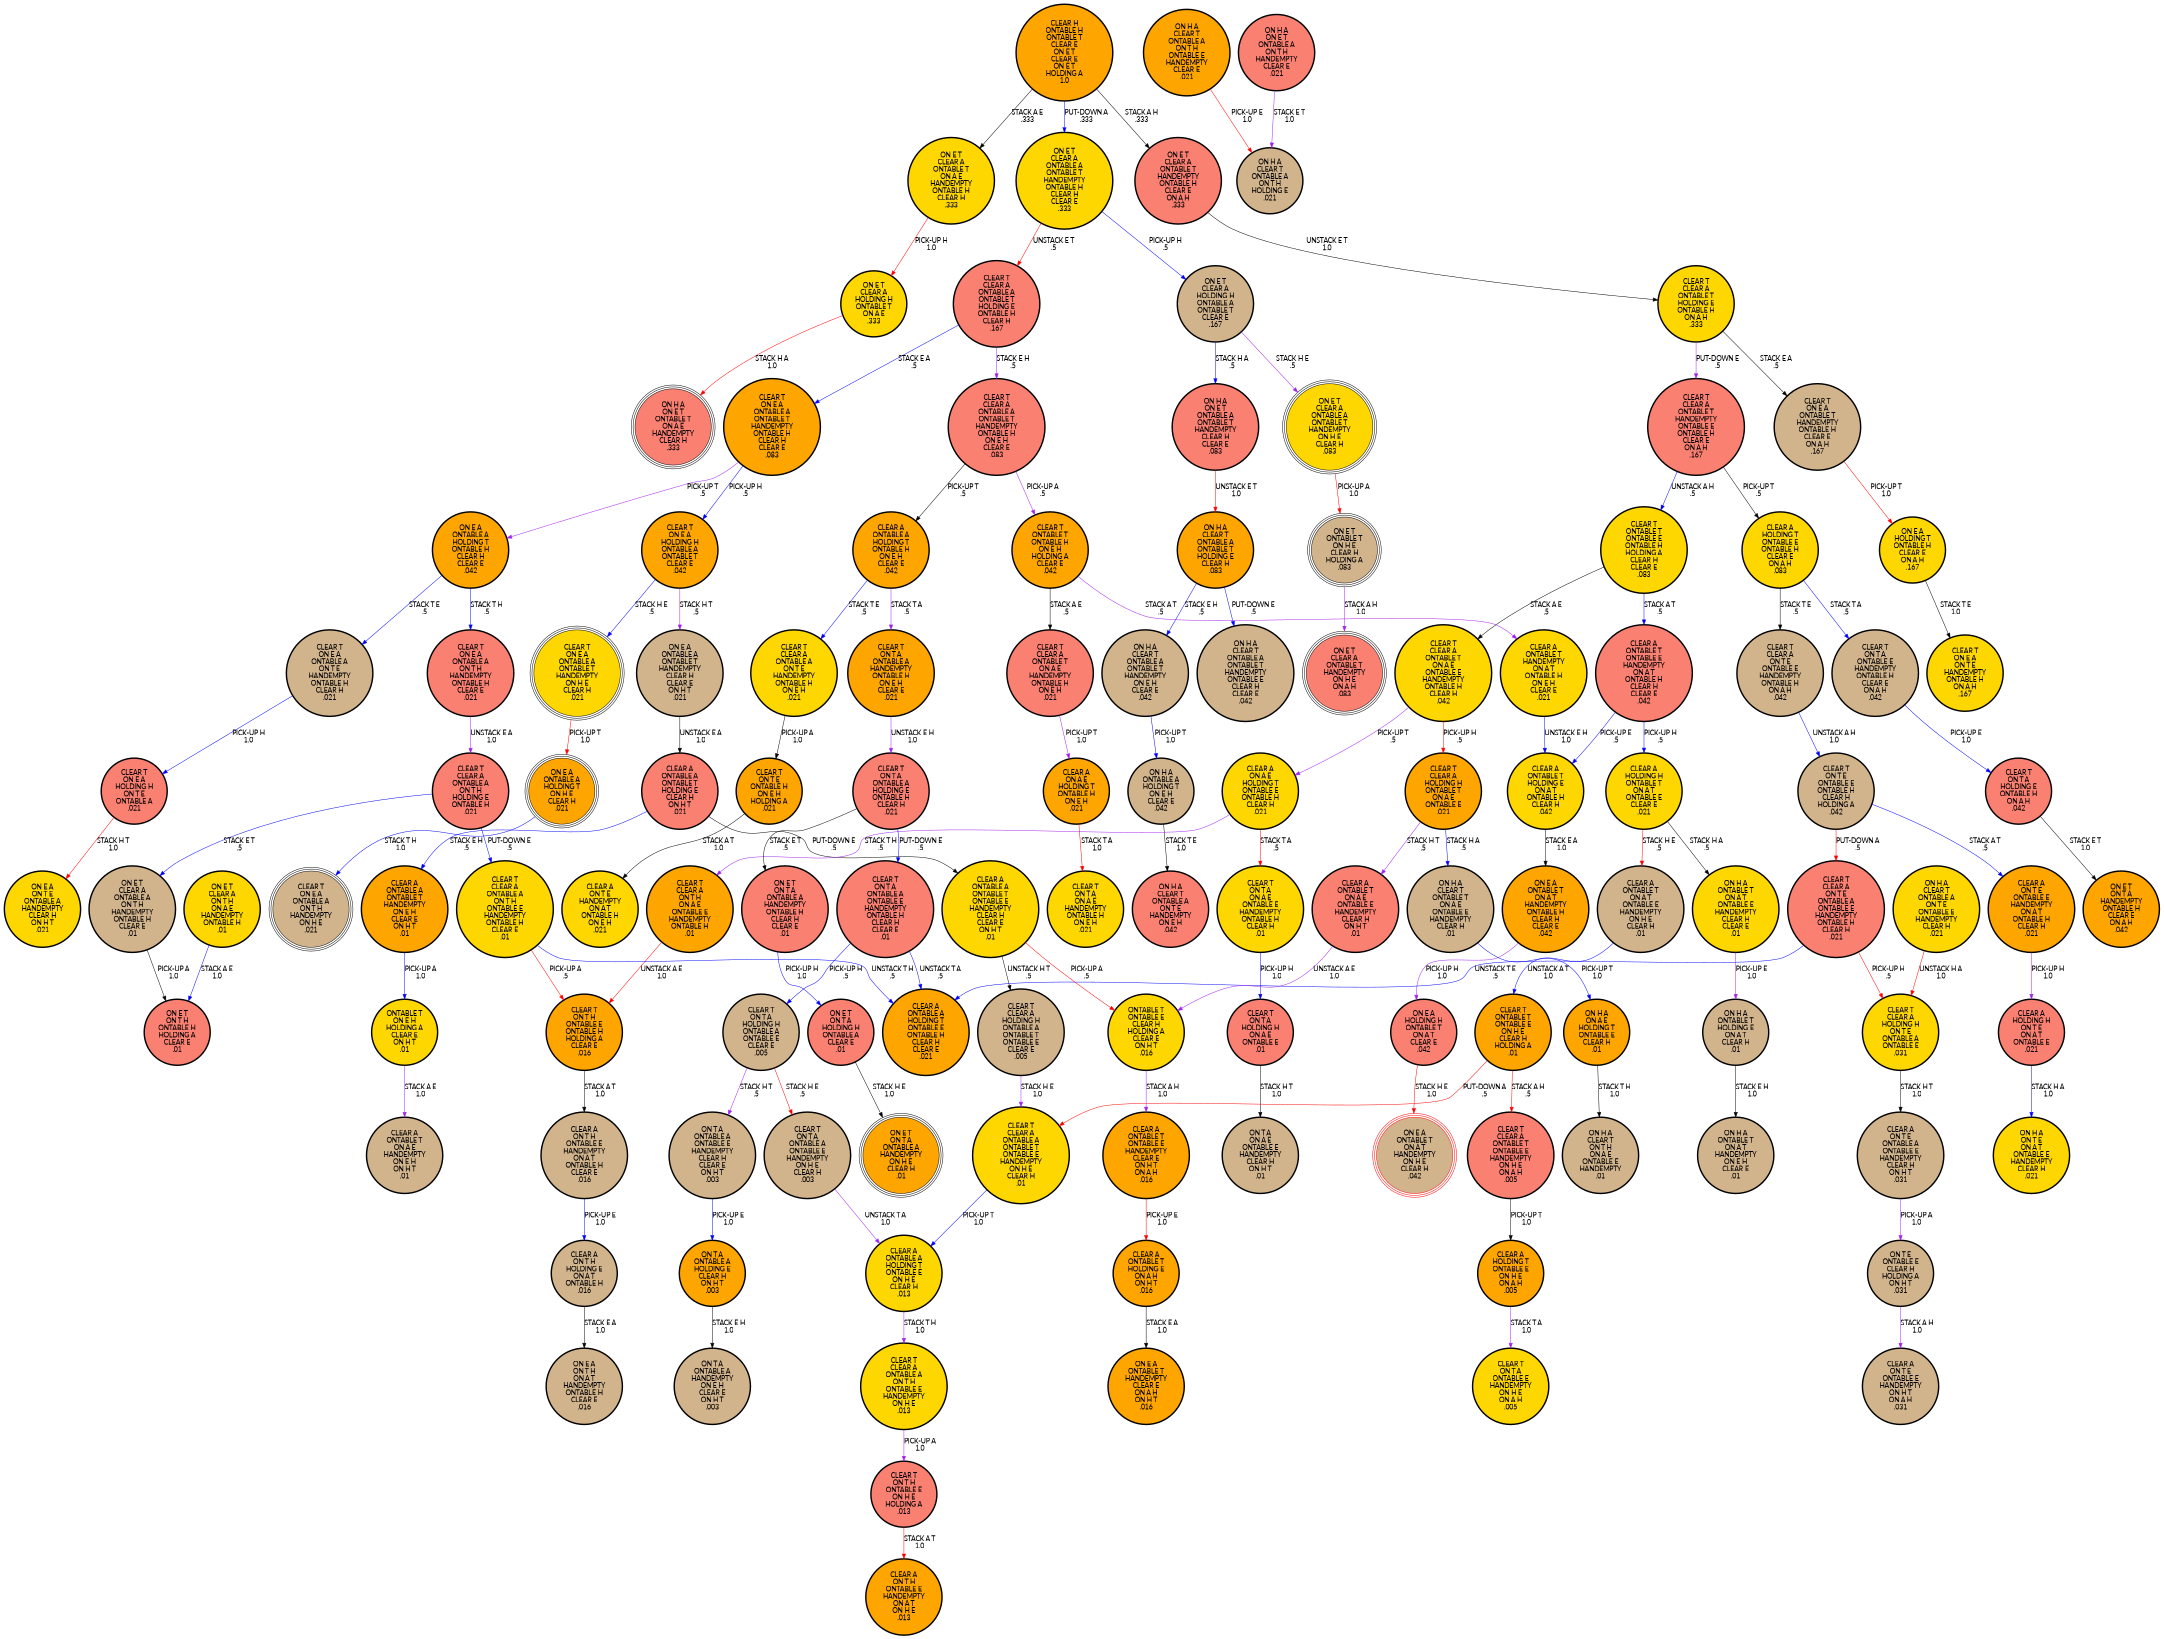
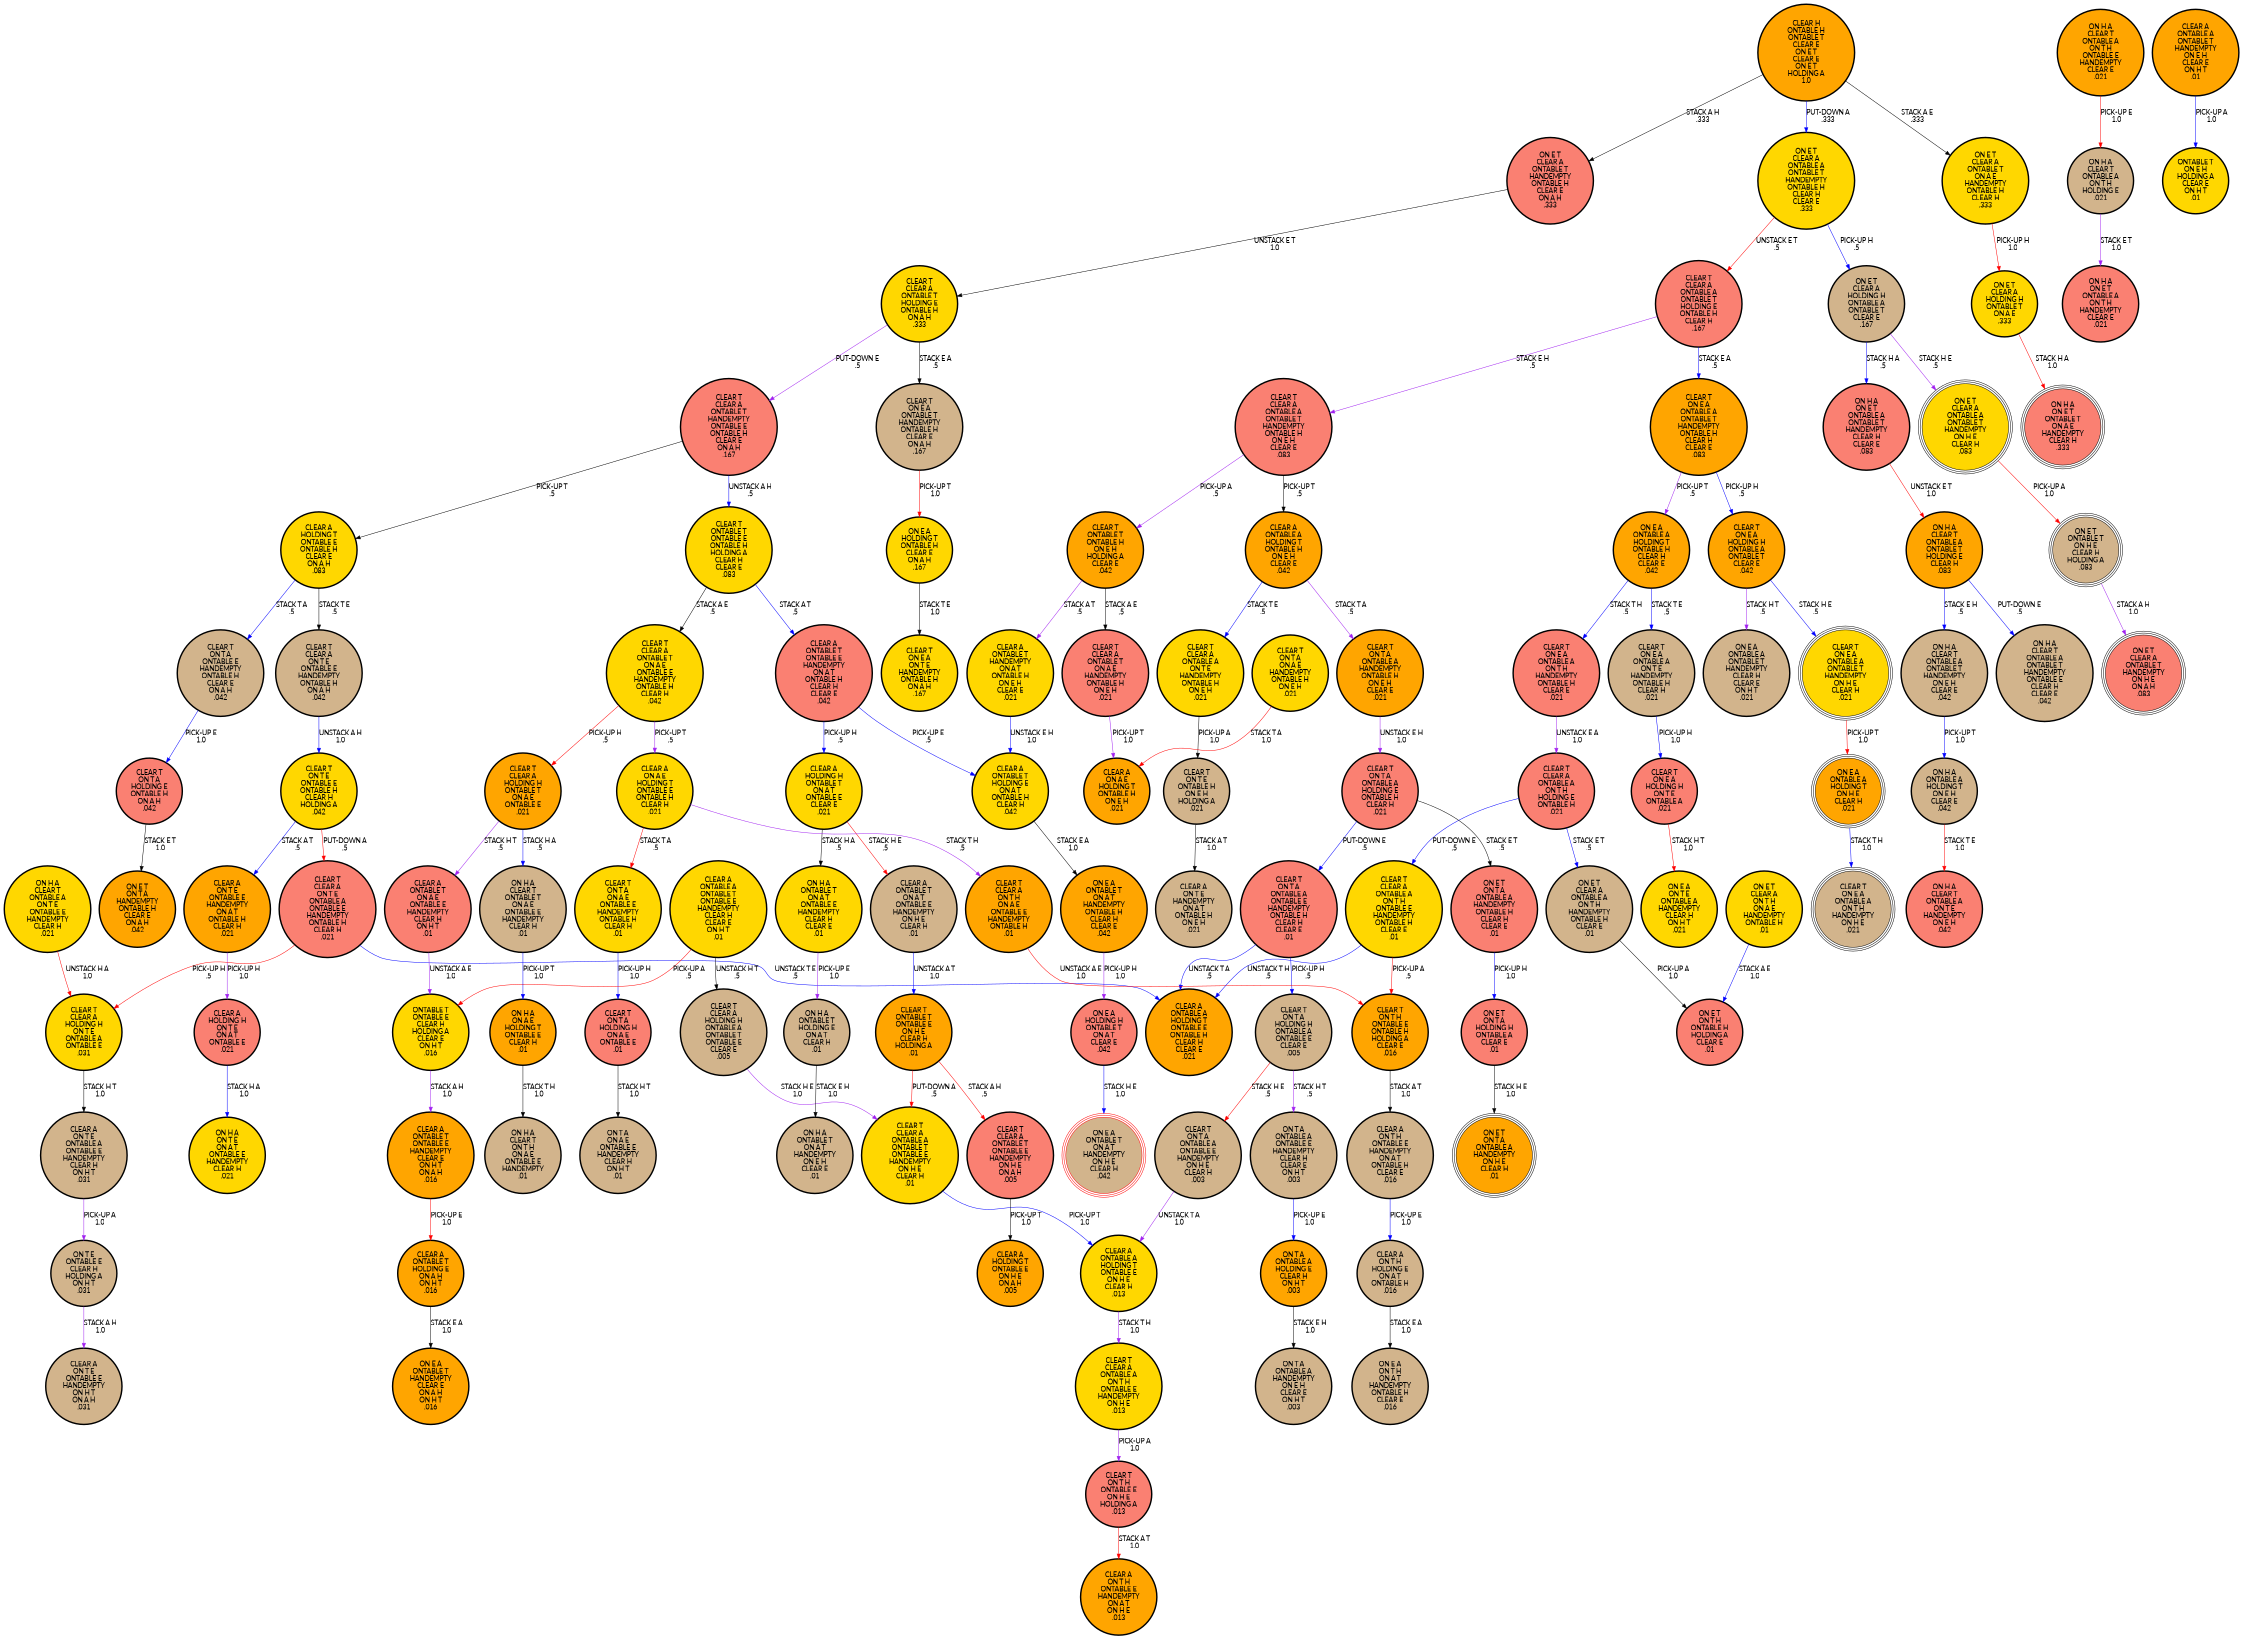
edge "ON H A ON E T ONTABLE A ON T H HANDEMPTY CLEAR E .021" -> "ON H A CLEAR T ONTABLE A ON T H HOLDING E .021": reversed
node "CLEAR A ONTABLE A ONTABLE T HOLDING E CLEAR H ON H T .021": removed
node "CLEAR T ON T E ONTABLE H ON E H HOLDING A .021": fillcolor orange -> tan
node "CLEAR T ON T E ONTABLE E ONTABLE H CLEAR H HOLDING A .042": fillcolor tan -> gold
edge "CLEAR A ON A E HOLDING T ONTABLE H ON E H .021" -> "CLEAR T ON T A ON A E HANDEMPTY ONTABLE H ON E H .021": reversed
edge "ON H A ONTABLE A HOLDING T ON E H CLEAR E .042" -> "ON H A CLEAR T ONTABLE A ON T E HANDEMPTY ON E H .042": color black -> red
node "CLEAR A ON T E HANDEMPTY ON A T ONTABLE H ON E H .021": fillcolor gold -> tan
edge "ON E A HOLDING H ONTABLE T ON A T CLEAR E .042" -> "ON E A ONTABLE T ON A T HANDEMPTY ON H E CLEAR H .042": color red -> blue
node "CLEAR A ONTABLE T ON A E HANDEMPTY ON E H ON H T .01": removed
node "CLEAR T ON T A ONTABLE E HANDEMPTY ON H E ON A H .005": removed
